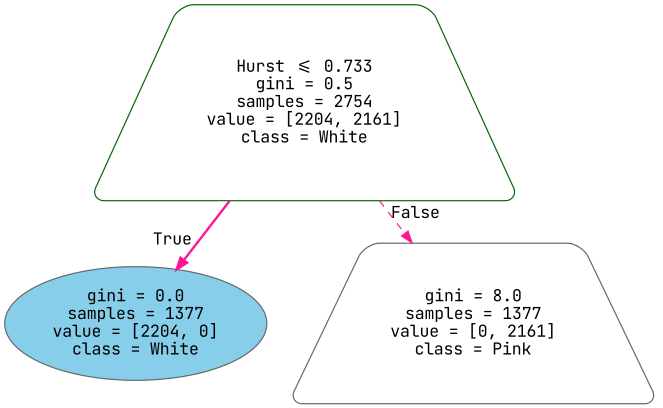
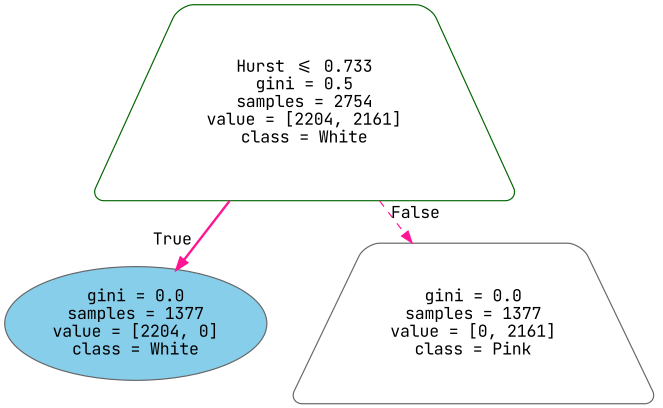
node "gini = 8.0 samples = 1377 value = [0, 2161] class = Pink": label "gini = 8.0 samples = 1377 value = [0, 2161] class = Pink" -> "gini = 0.0 samples = 1377 value = [0, 2161] class = Pink"
